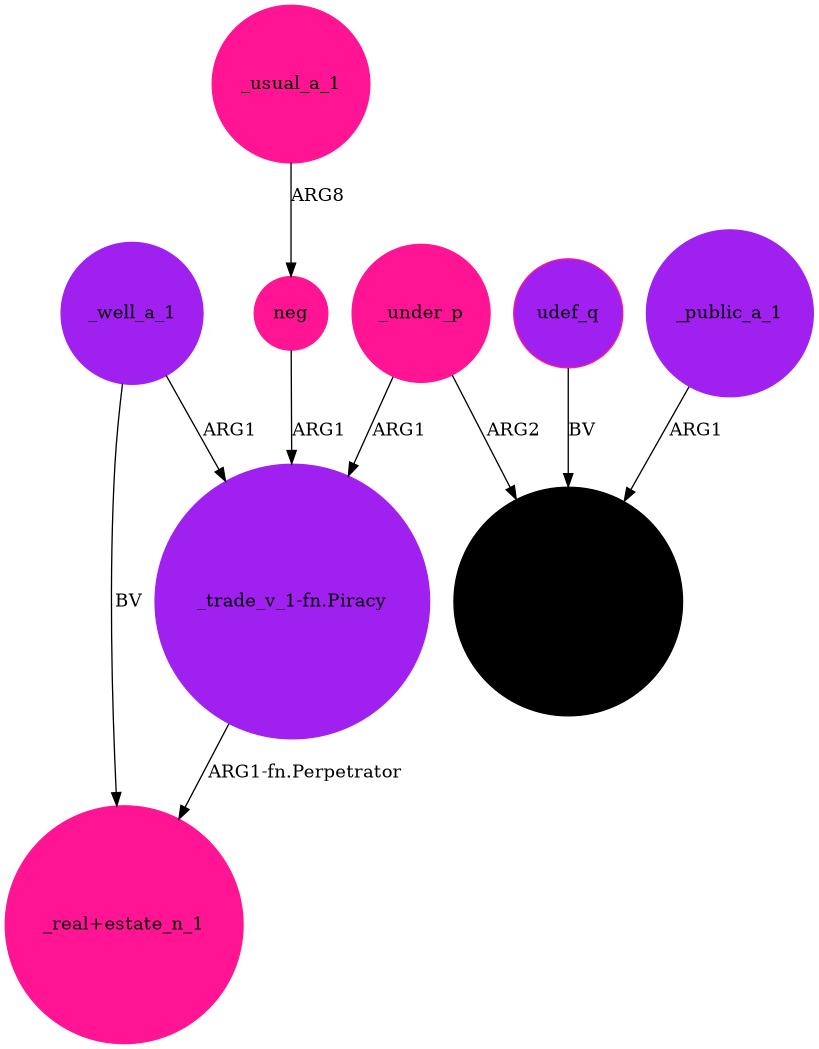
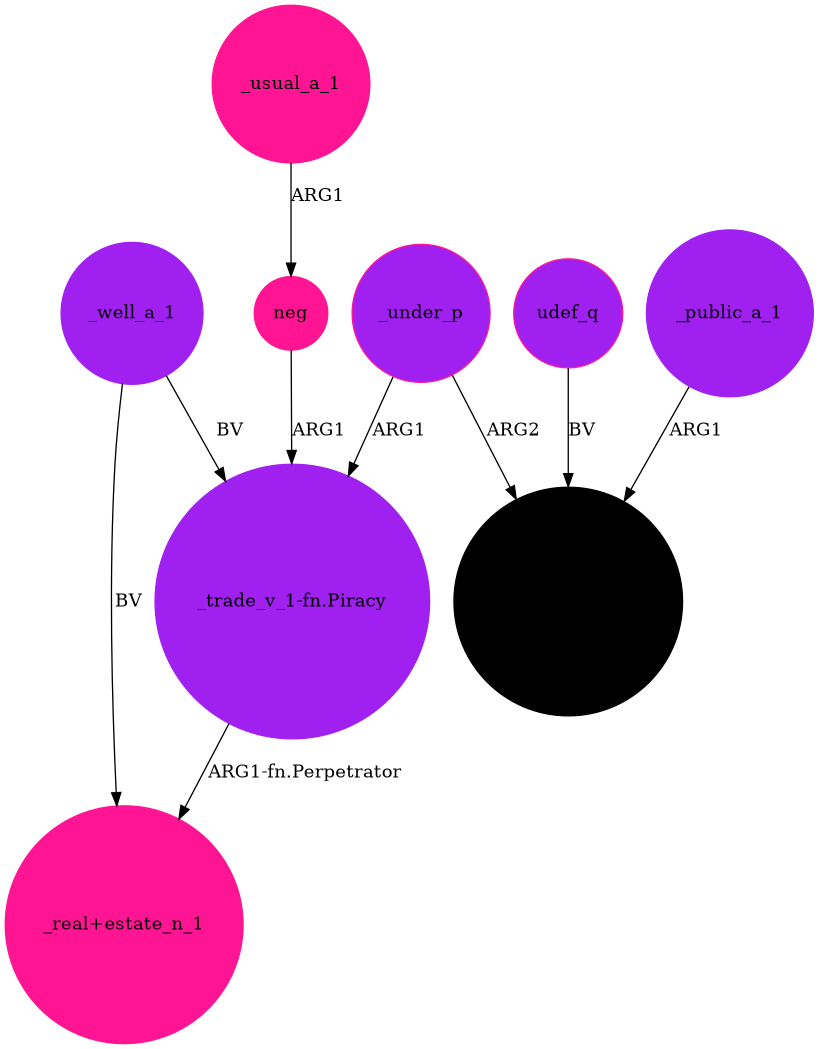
edge "_usual_a_1" -> "neg": label "ARG8" -> "ARG1"
node "_under_p": fillcolor deeppink -> purple
edge "_well_a_1" -> "_trade_v_1-fn.Piracy": label "ARG1" -> "BV"
